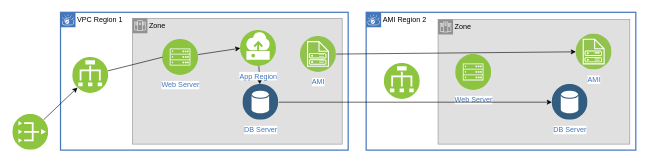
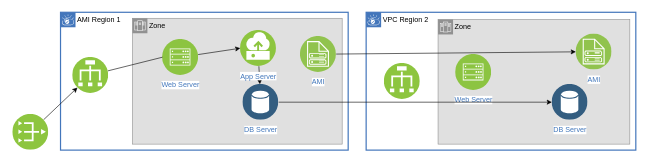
node "VPC Region 1": label "VPC Region 1" -> "AMI Region 1"
node "AMI Region 2": label "AMI Region 2" -> "VPC Region 2"
node "App Region": label "App Region" -> "App Server"
